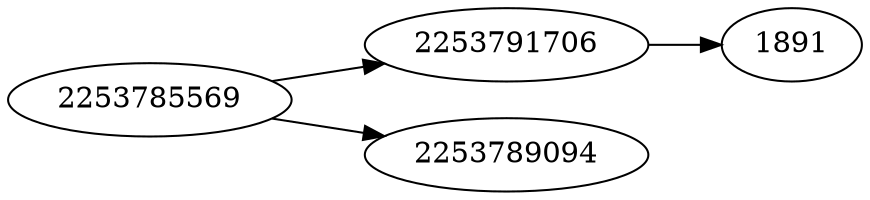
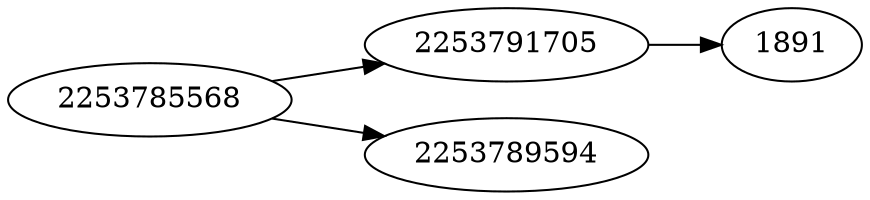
node "2253791706": label "2253791706" -> "2253791705"
node "2253785569": label "2253785569" -> "2253785568"
node "2253789094": label "2253789094" -> "2253789594"
